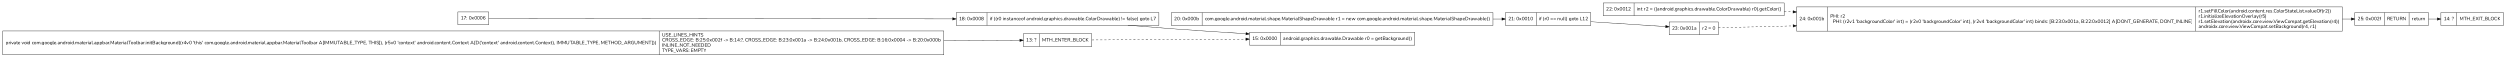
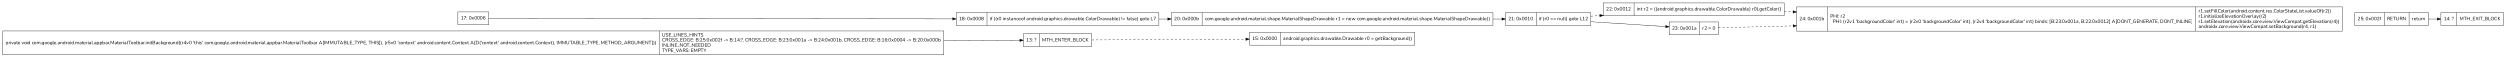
edge "21: 0x0010" -> "22: 0x0012": added
node "24: 0x001b": text "r1.initializeElevationOverlay(r5)" -> "r1.initializeElevationOverlay(r2)"
edge "24: 0x001b" -> "25: 0x002f": removed
edge "18: 0x0008" -> "15: 0x0000": now "18: 0x0008" -> "20: 0x000b"
